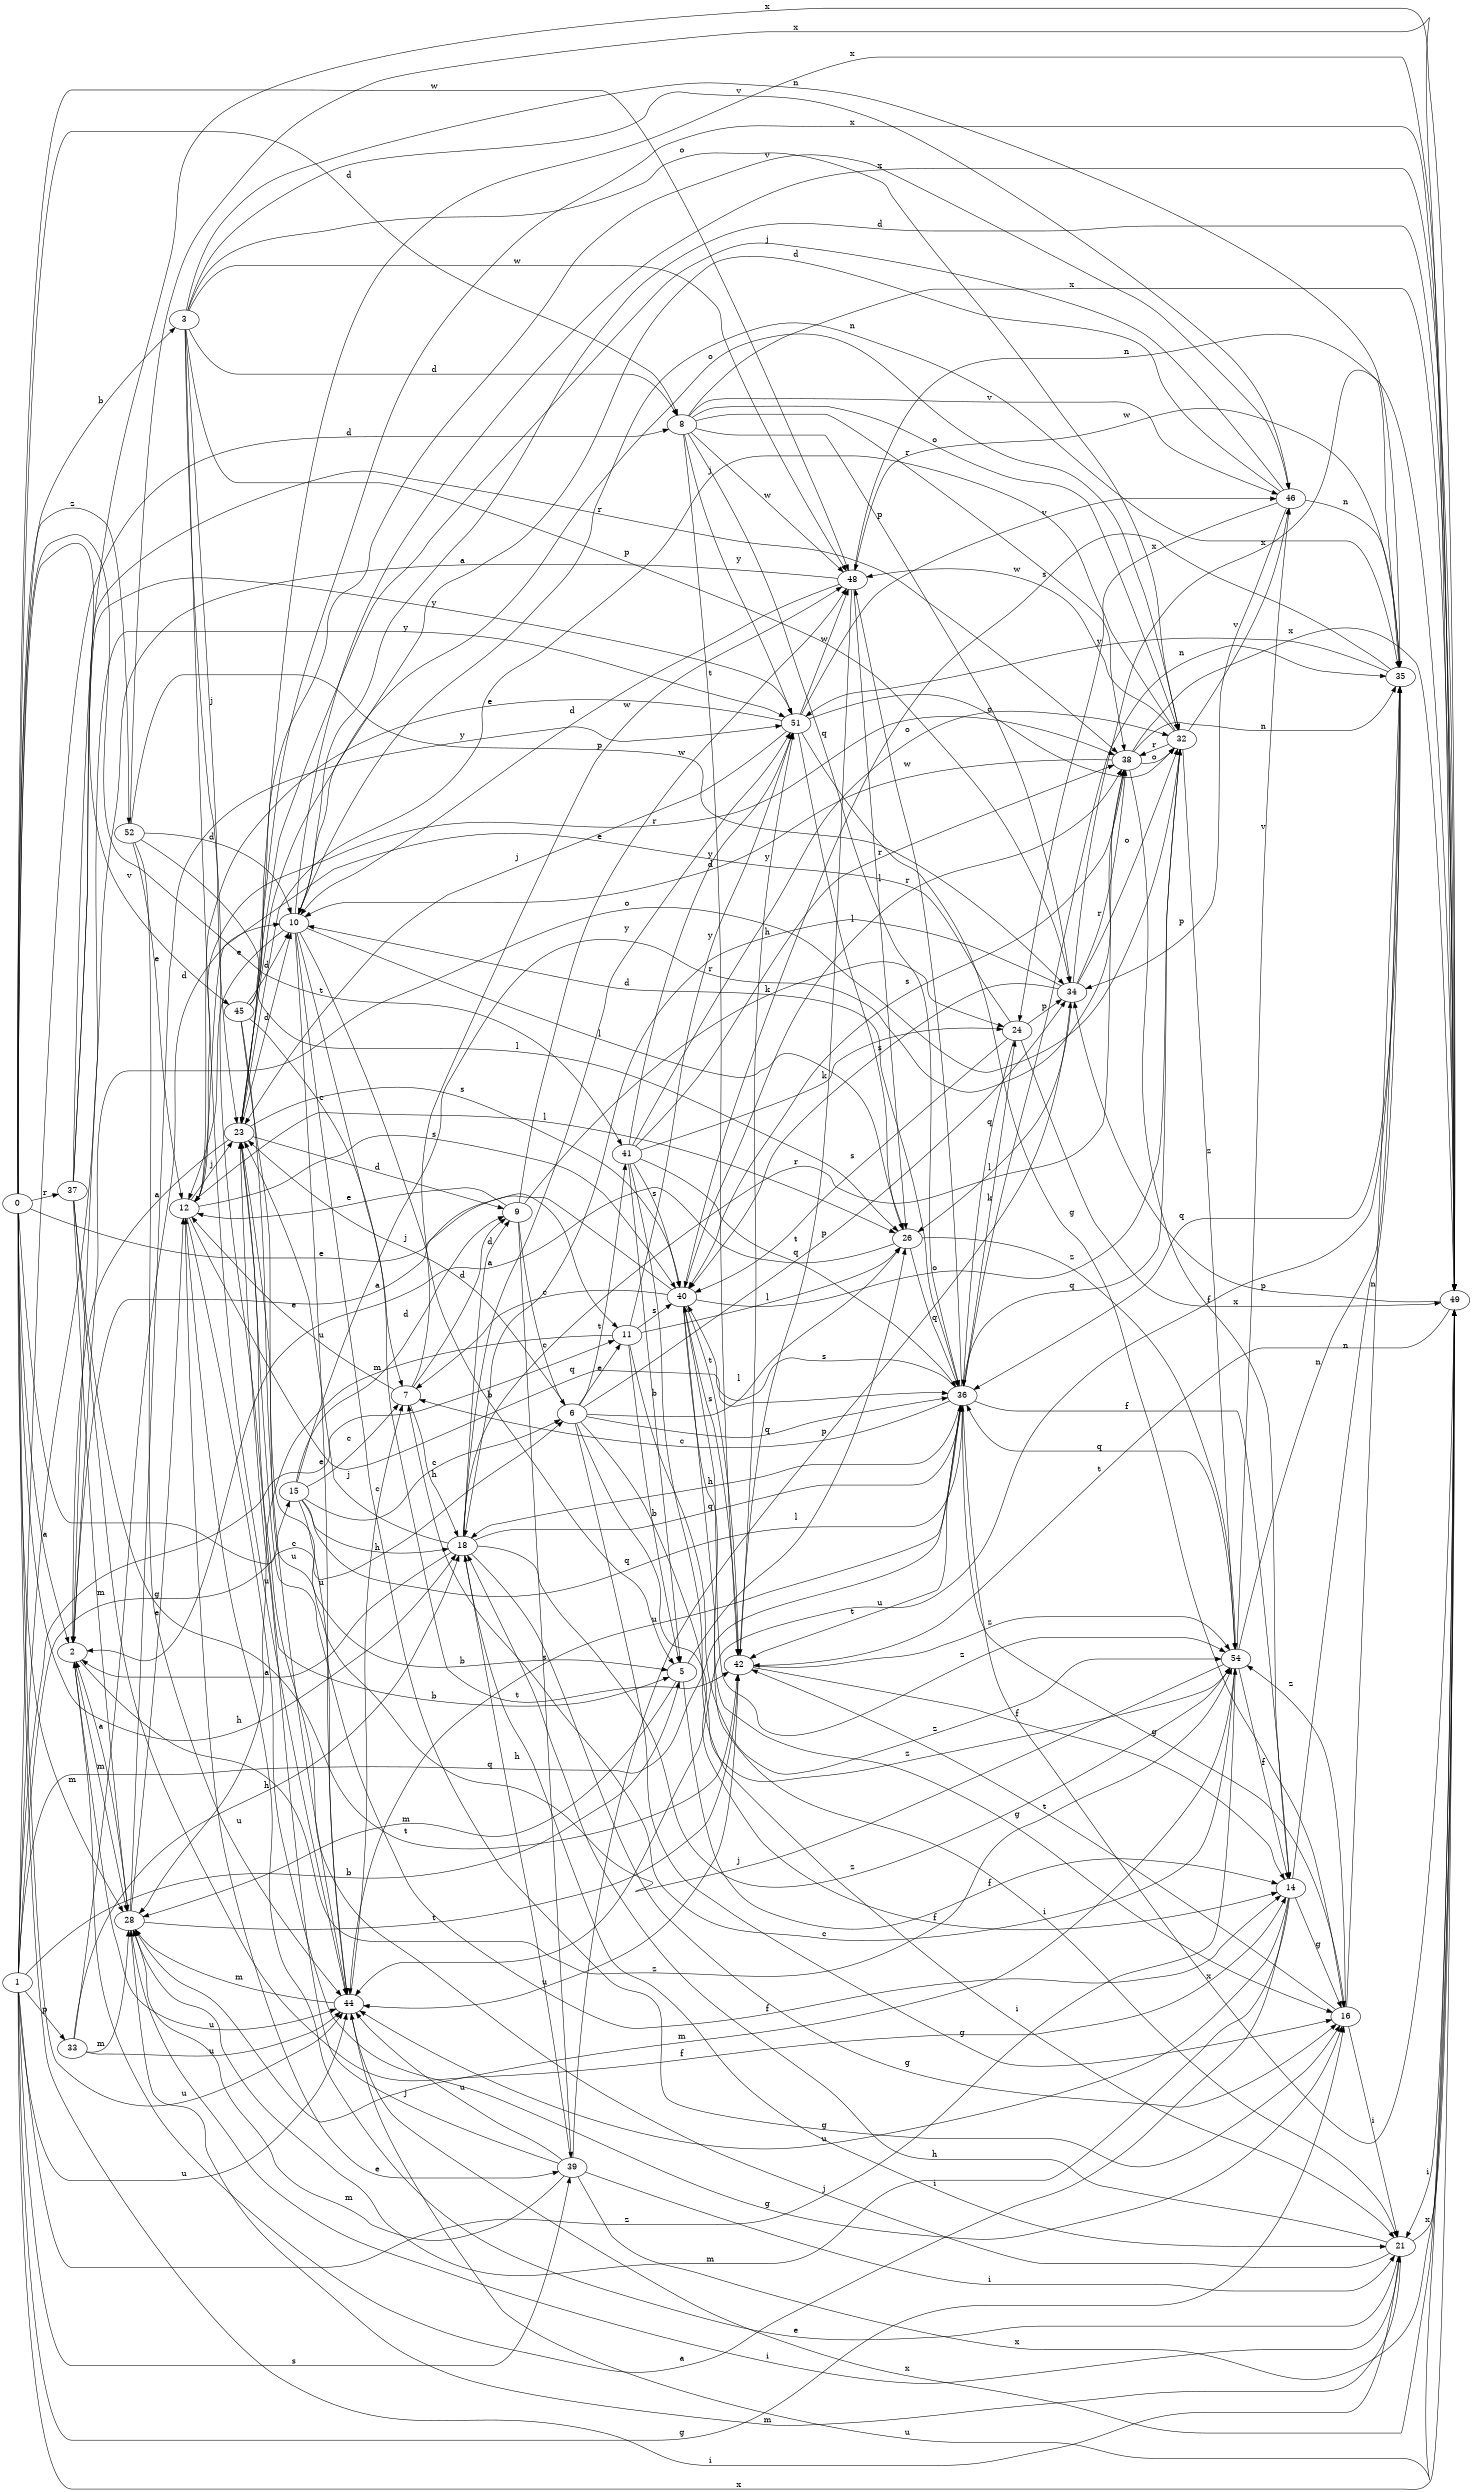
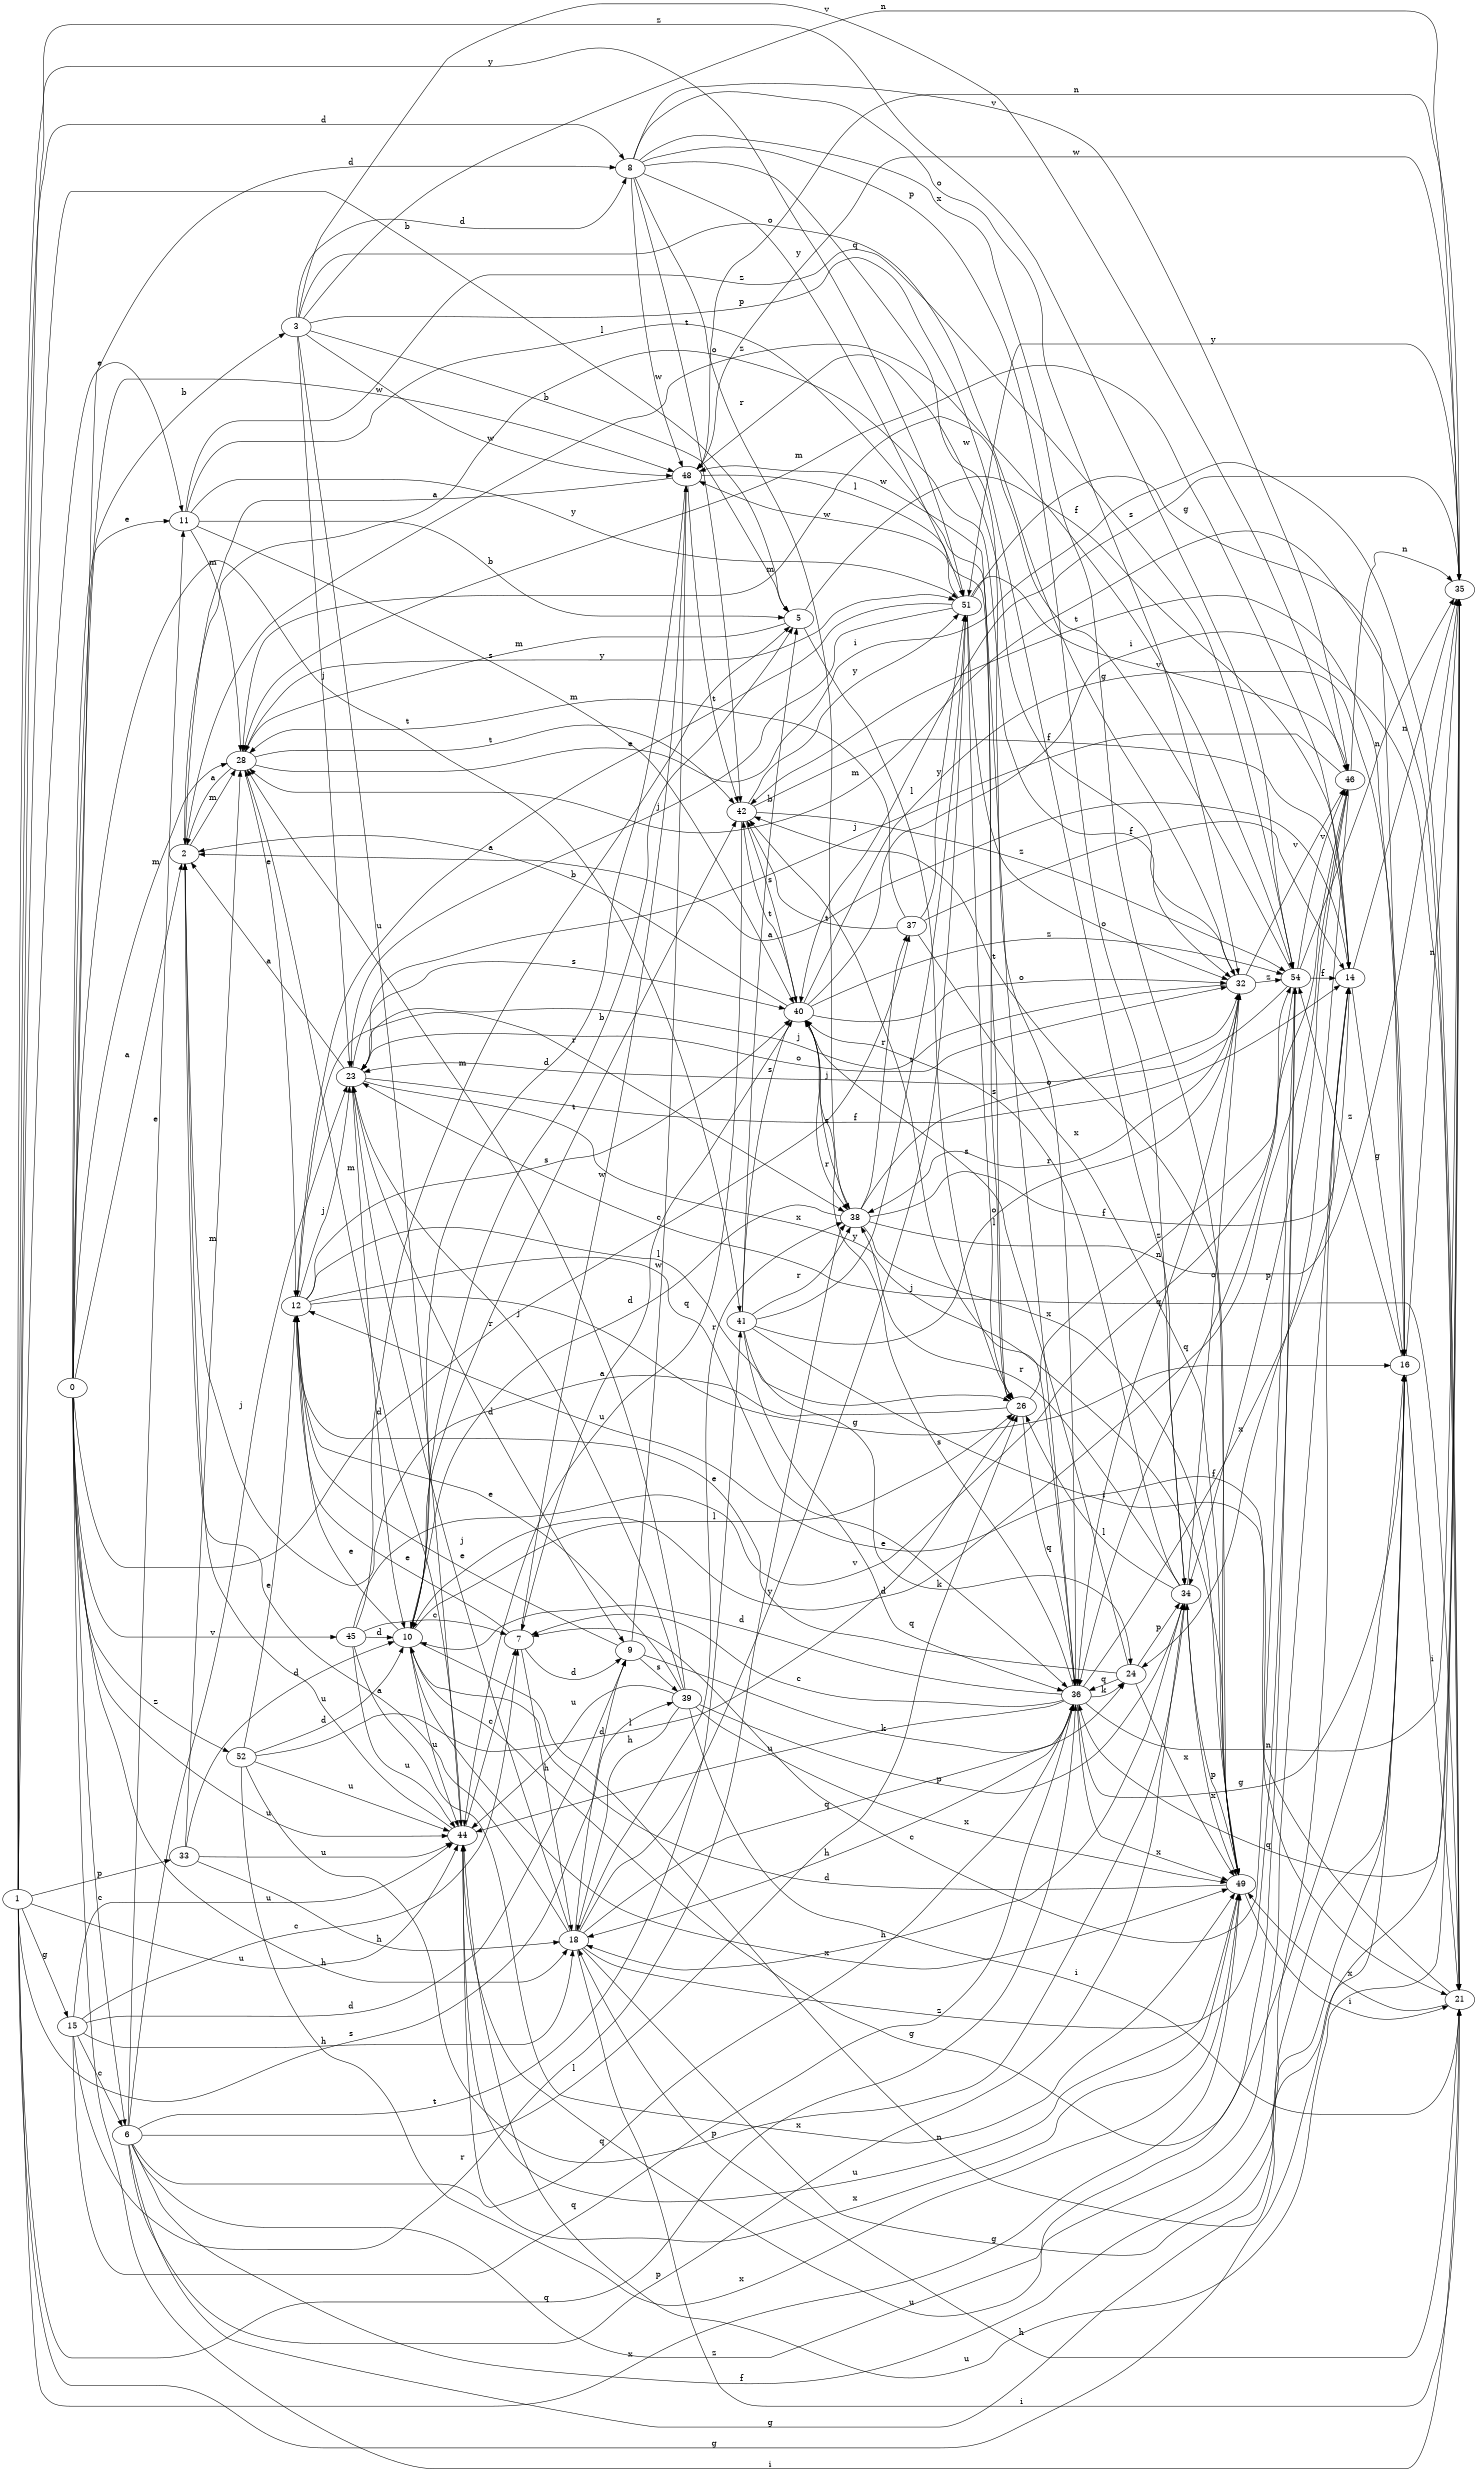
edge "37" -> "38": reversed
edge "9" -> "6": removed, label "c"
edge "12" -> "39": reversed
edge "2" -> "44": reversed
